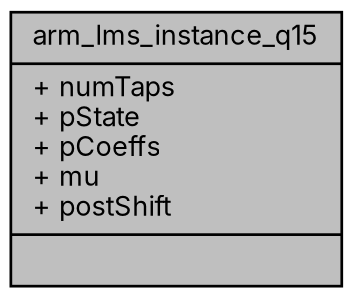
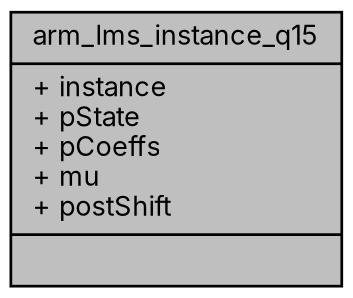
node "arm_lms_instance_q15": text "+ numTaps" -> "+ instance"
